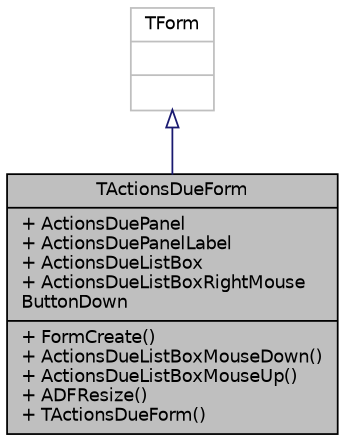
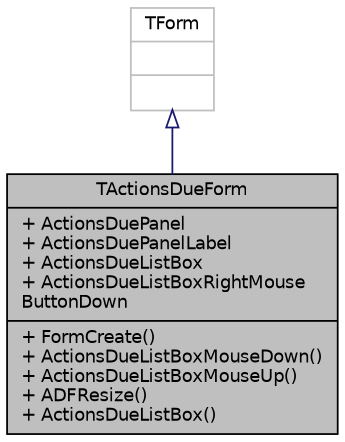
node "TActionsDueForm": text "+ TActionsDueForm()" -> "+ ActionsDueListBox()"
